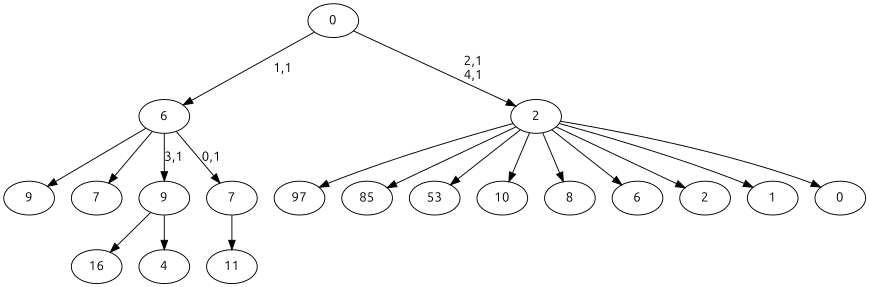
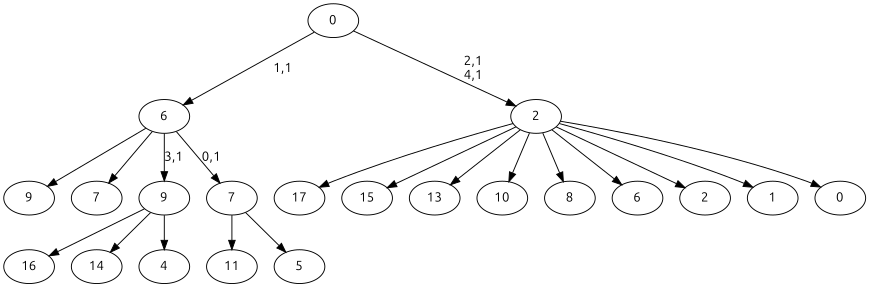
node "97": label "97" -> "17"
node "85": label "85" -> "15"
node "53": label "53" -> "13"
node "14": added
node "5": added
